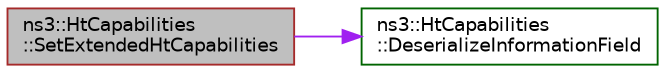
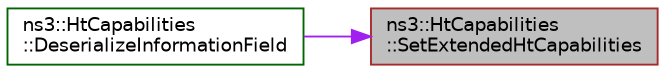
edge "ns3::HtCapabilities ::SetExtendedHtCapabilities" -> "ns3::HtCapabilities ::DeserializeInformationField": reversed
